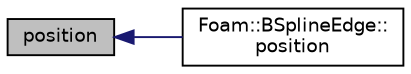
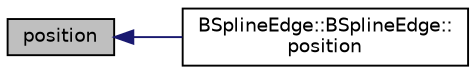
node "Foam::BSplineEdge:: position": label "Foam::BSplineEdge:: position" -> "BSplineEdge::BSplineEdge:: position"
